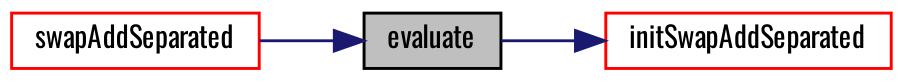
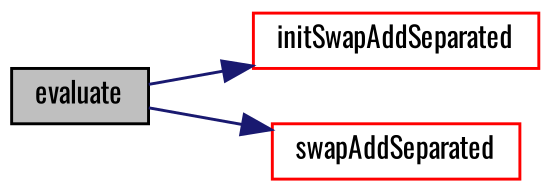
edge "swapAddSeparated" -> "evaluate": reversed
